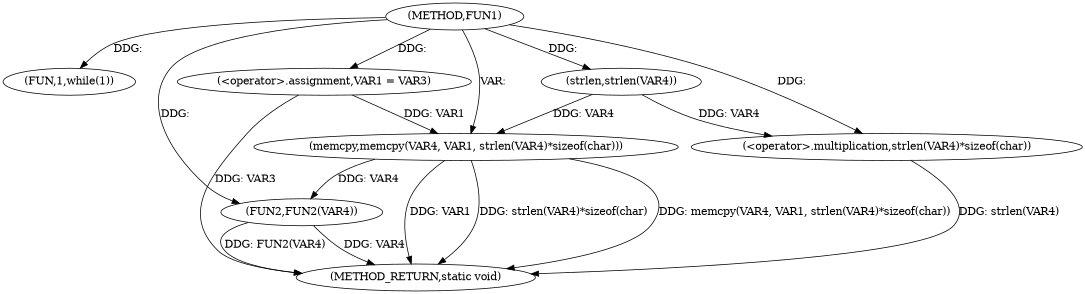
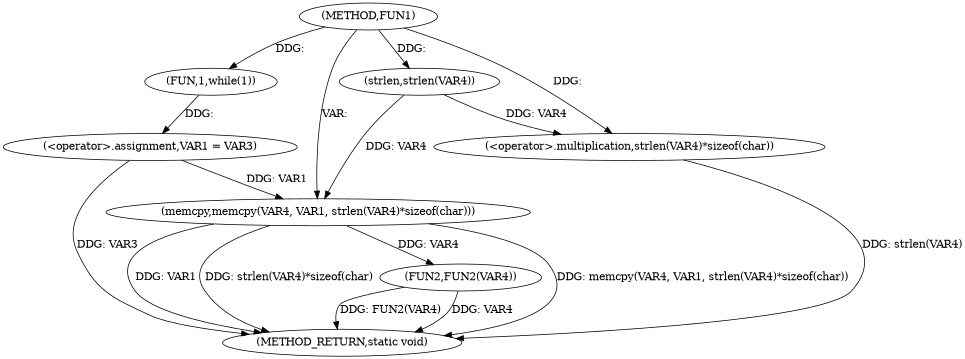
edge "(METHOD,FUN1)" -> "(<operator>.assignment,VAR1 = VAR3)": now "(FUN,1,while(1))" -> "(<operator>.assignment,VAR1 = VAR3)"
edge "(METHOD,FUN1)" -> "(FUN2,FUN2(VAR4))": removed, label "DDG:"
